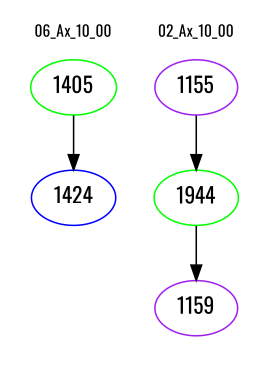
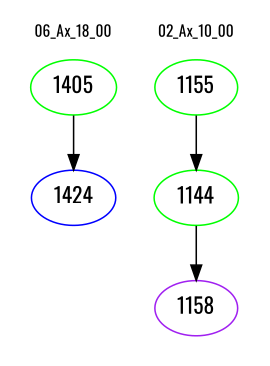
cluster "06_Ax_10_00": label "06_Ax_10_00" -> "06_Ax_18_00"
node "1155": color purple -> green
node "1944": label "1944" -> "1144"
node "1159": label "1159" -> "1158"
